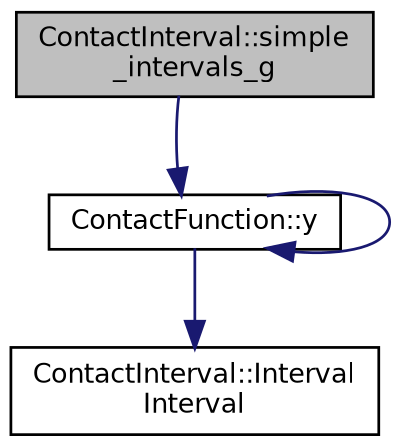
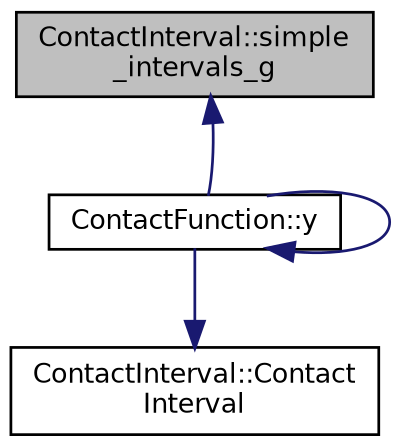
edge "ContactInterval::simple _intervals_g" -> "ContactFunction::y": reversed
node "ContactInterval::Interval Interval": label "ContactInterval::Interval Interval" -> "ContactInterval::Contact Interval"
